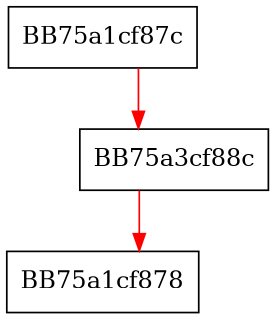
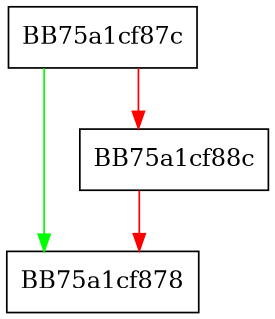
edge "BB75a1cf87c" -> "BB75a1cf878": added
node "BB75a3cf88c": label "BB75a3cf88c" -> "BB75a1cf88c"
